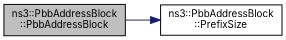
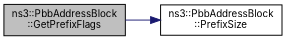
node "ns3::PbbAddressBlock ::PbbAddressBlock": label "ns3::PbbAddressBlock ::PbbAddressBlock" -> "ns3::PbbAddressBlock ::GetPrefixFlags"
